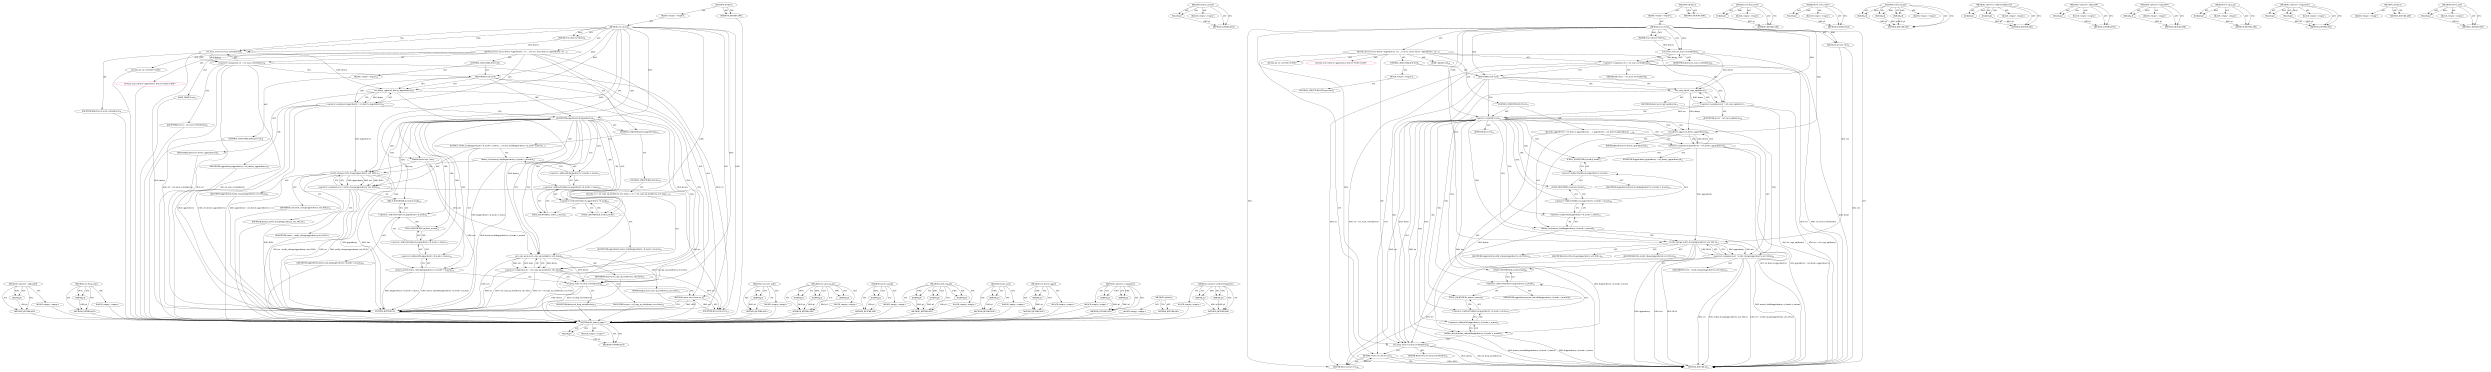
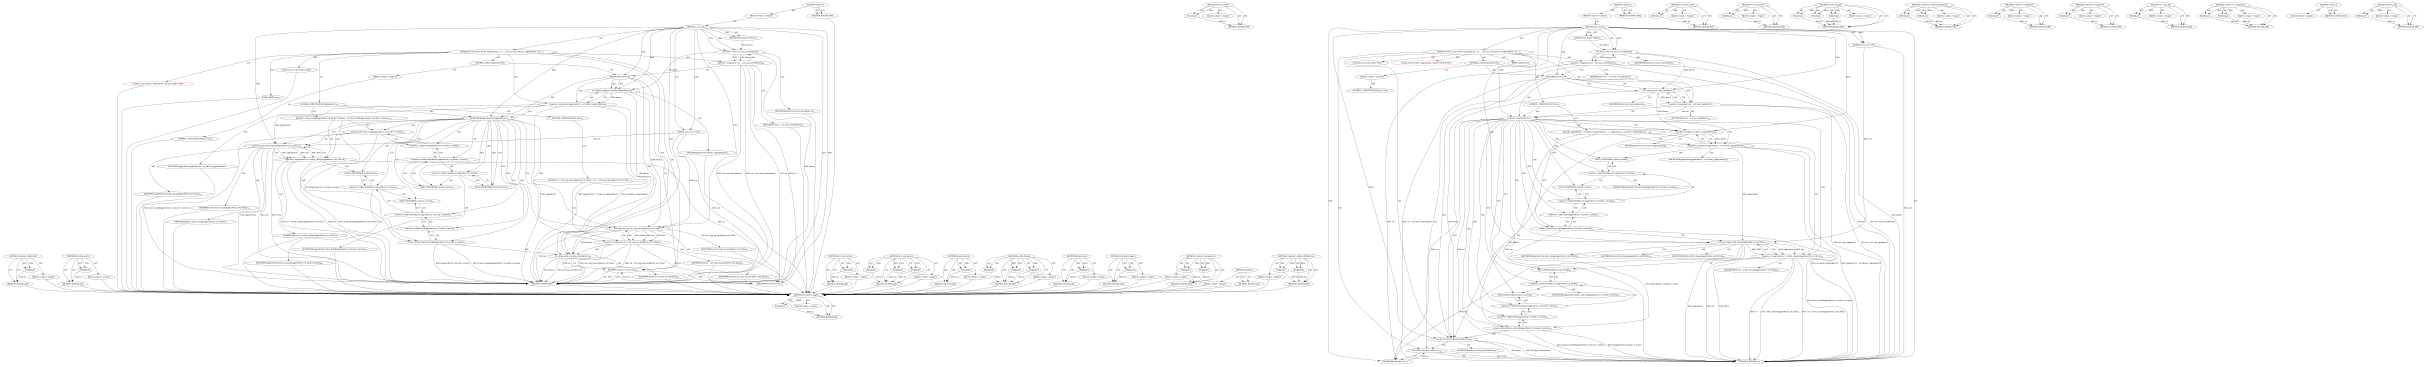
edge "(IDENTIFIER,upperdentry,if (upperdentry))" -> "(CONTROL_STRUCTURE,IF,if (upperdentry))": reversed
node "(IDENTIFIER,err,!err)": removed
